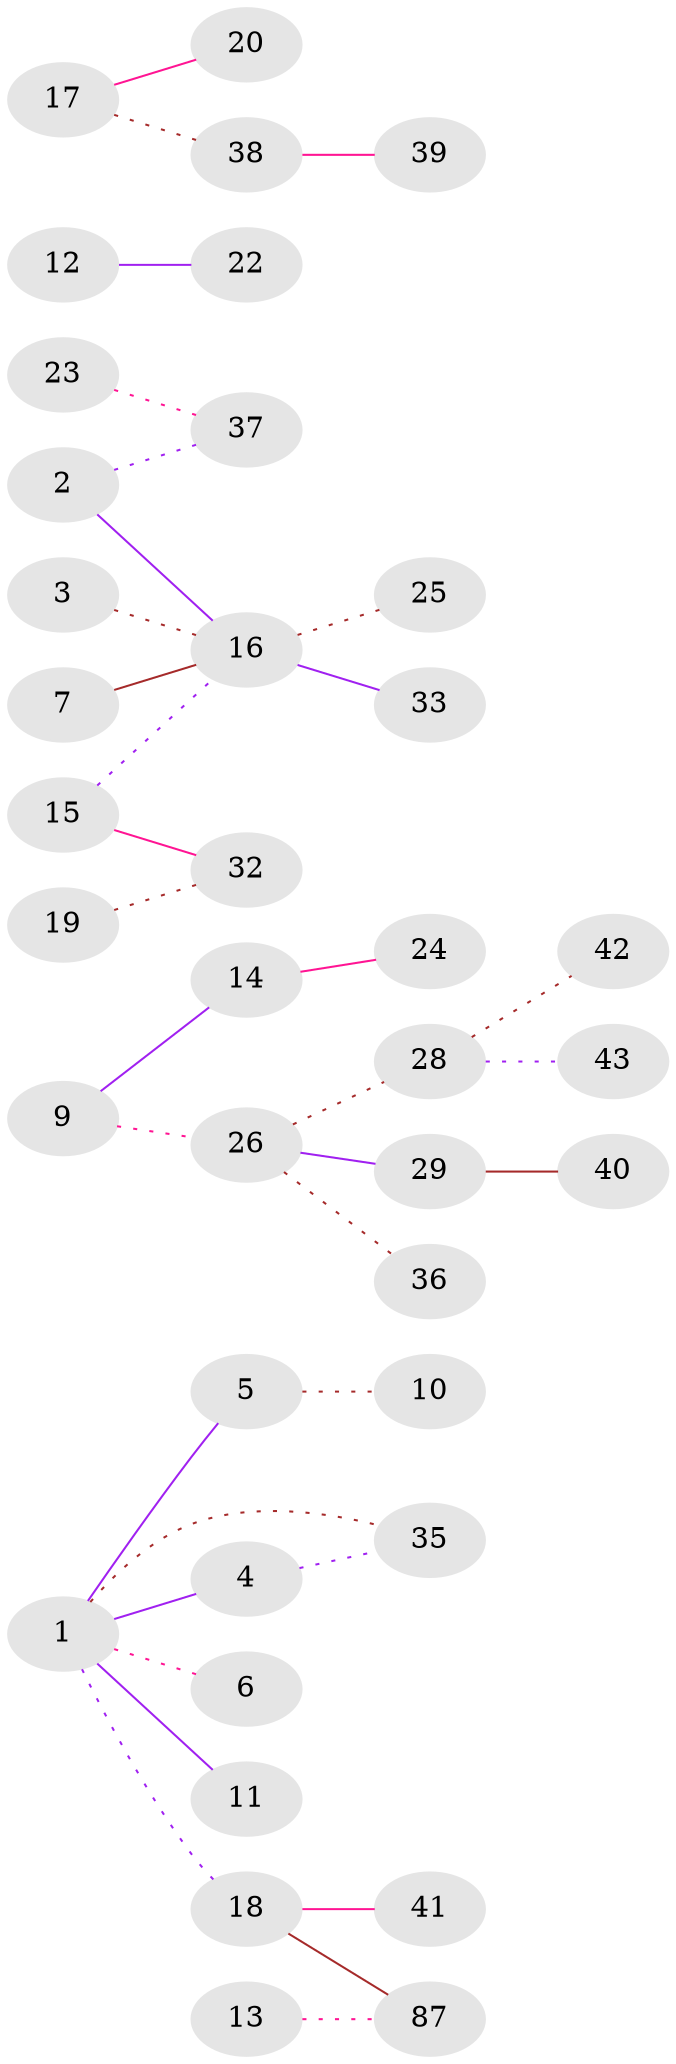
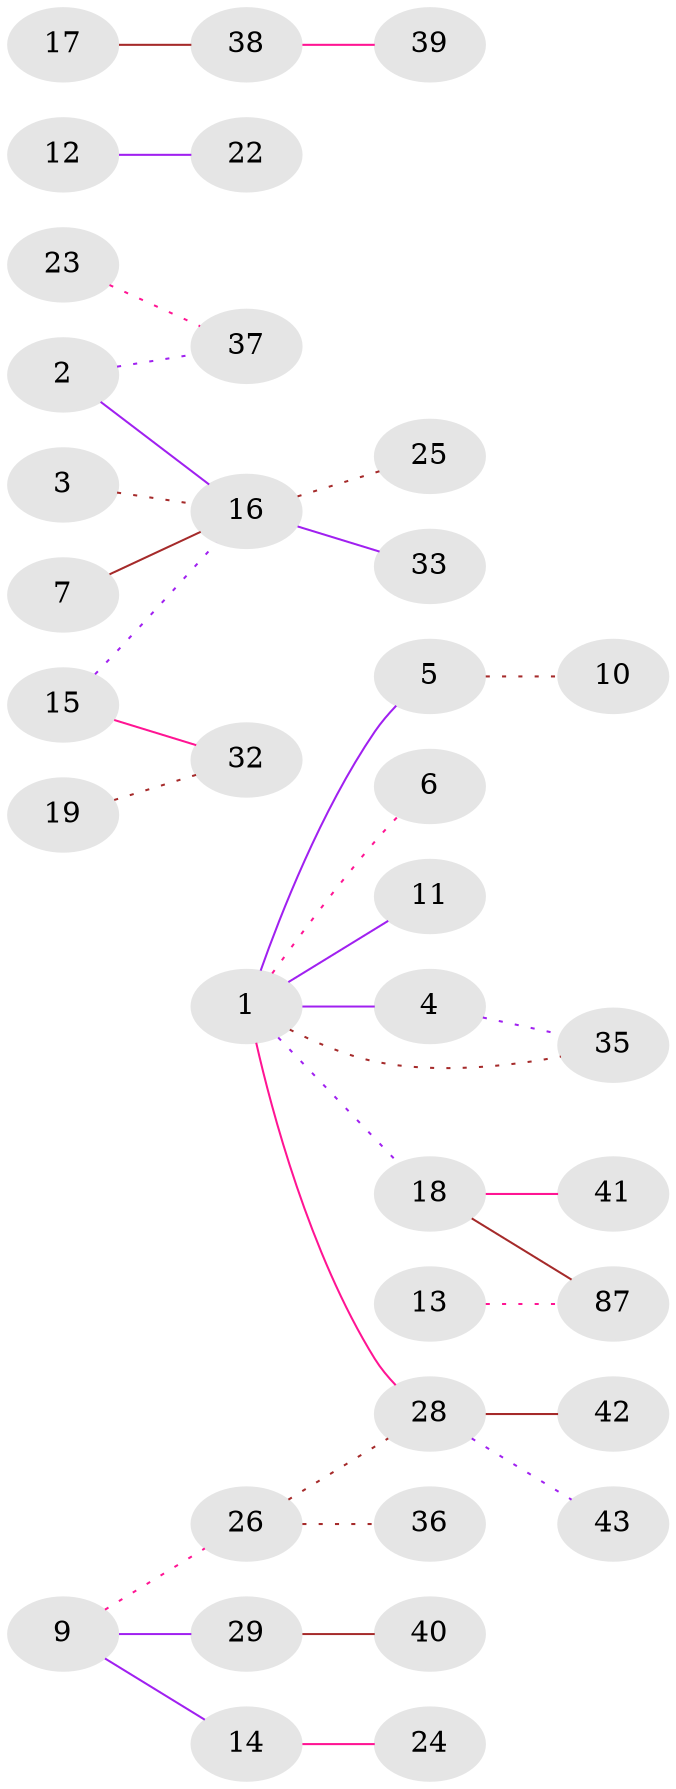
node "20": removed
edge "17" -- "38": style dotted -> solid
edge "42" -- "28": style dotted -> solid
edge "26" -- "29": now "9" -- "29"
edge "1" -- "28": added
